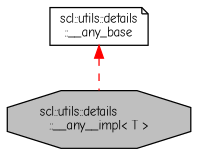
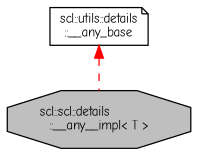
node "scl::utils::details ::__any__impl< T >": label "scl::utils::details ::__any__impl< T >" -> "scl::scl::details ::__any__impl< T >"
